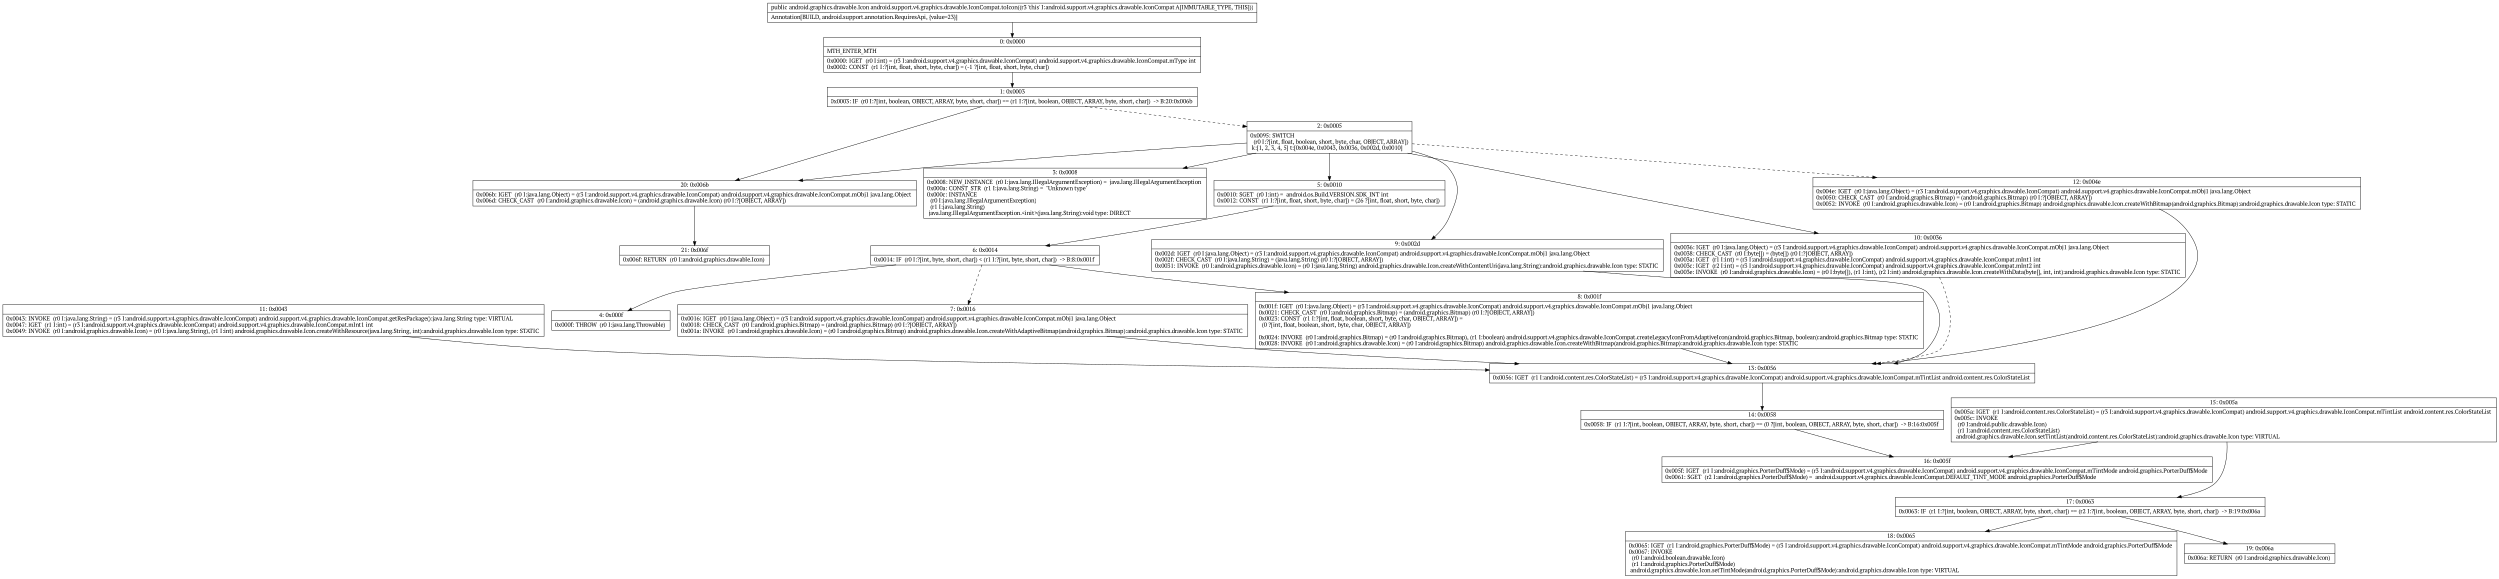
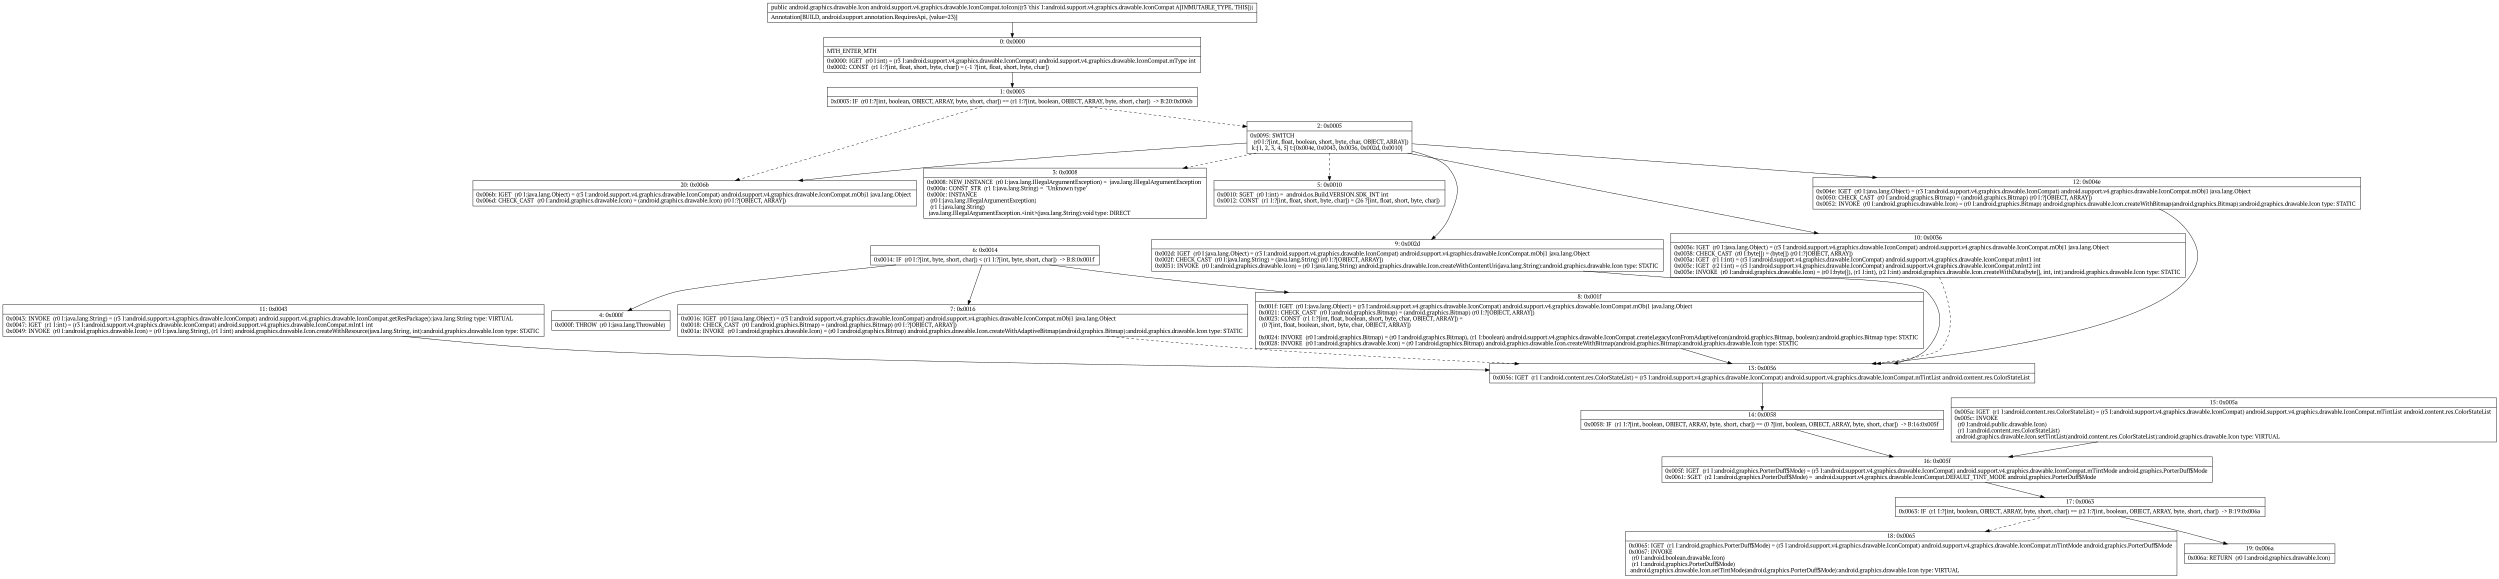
edge "1: 0x0003" -> "20: 0x006b": style solid -> dashed
edge "2: 0x0005" -> "3: 0x0008": style solid -> dashed
edge "2: 0x0005" -> "12: 0x004e": style dashed -> solid
edge "2: 0x0005" -> "5: 0x0010": style solid -> dashed
edge "5: 0x0010" -> "6: 0x0014": removed
node "21: 0x006f": removed
edge "6: 0x0014" -> "7: 0x0016": style dashed -> solid
edge "7: 0x0016" -> "13: 0x0056": style solid -> dashed
edge "15: 0x005a" -> "17: 0x0063": now "16: 0x005f" -> "17: 0x0063"
edge "17: 0x0063" -> "18: 0x0065": style solid -> dashed
